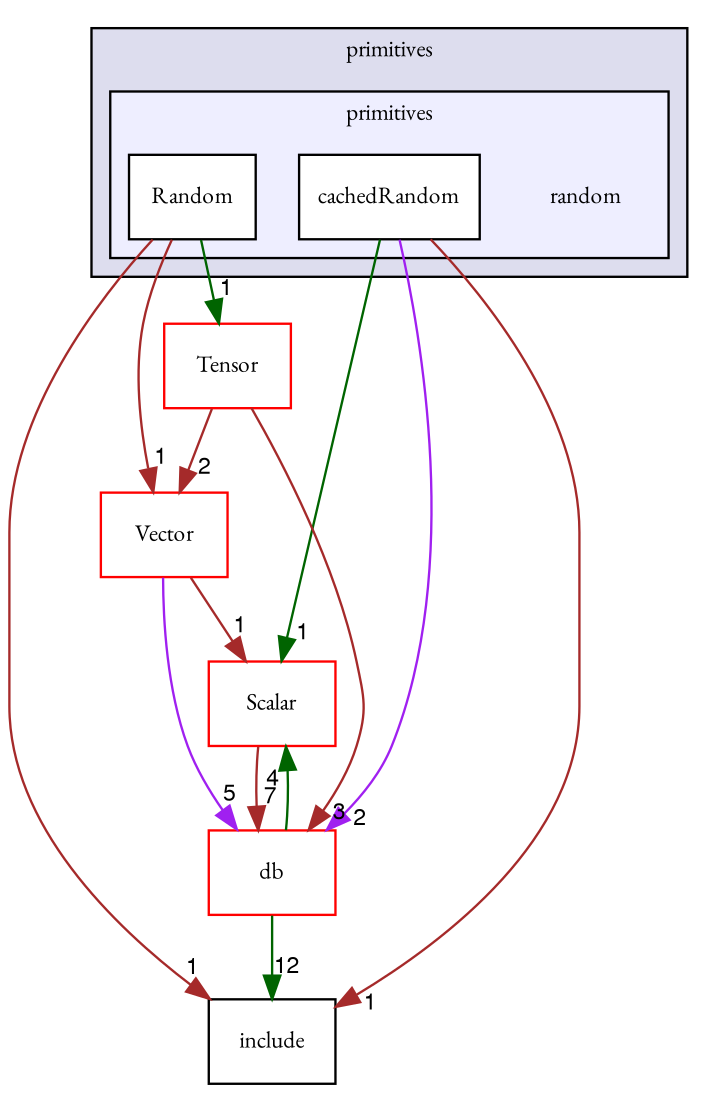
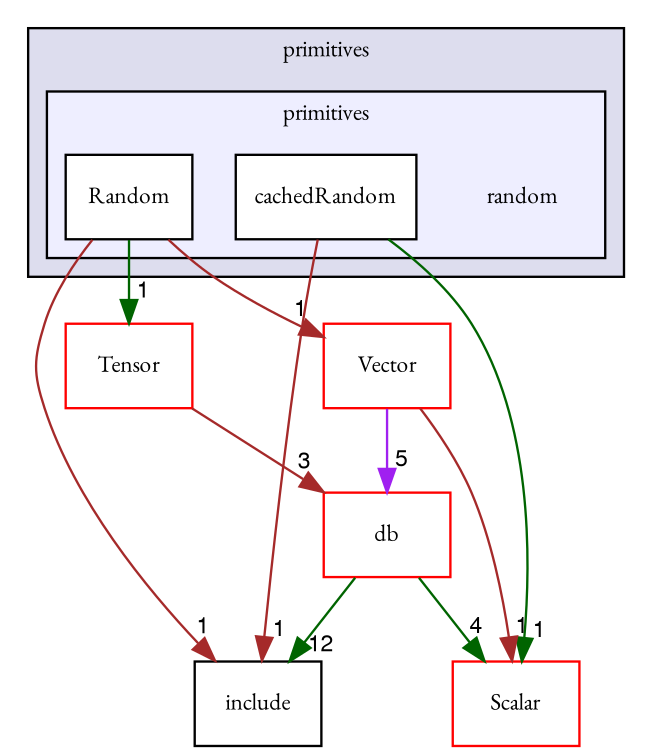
edge "Tensor" -> "Vector": removed
edge "cachedRandom" -> "db": removed
edge "Scalar" -> "db": removed
